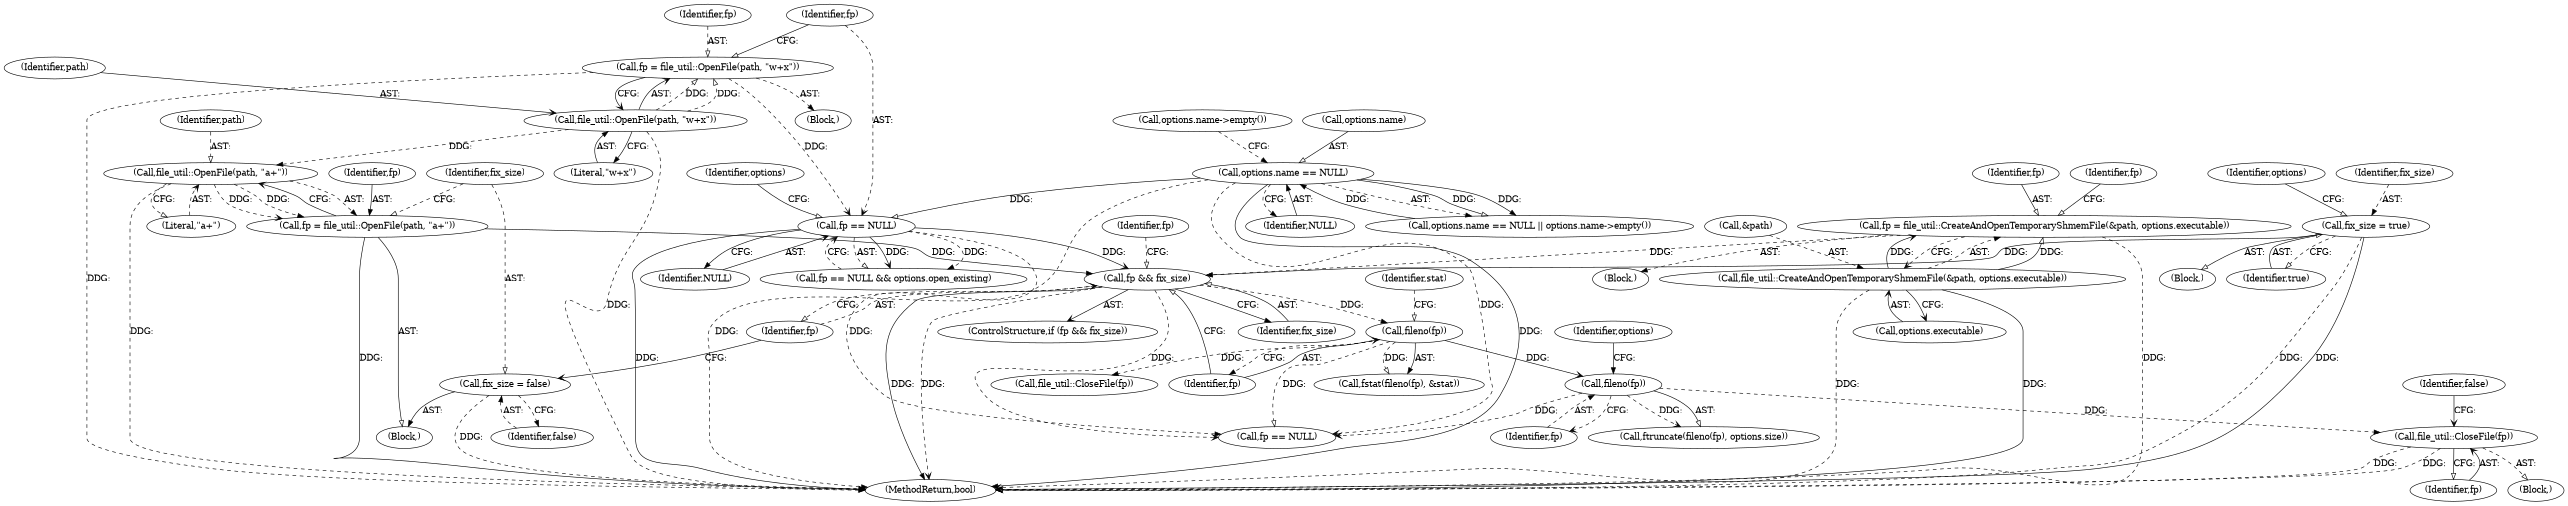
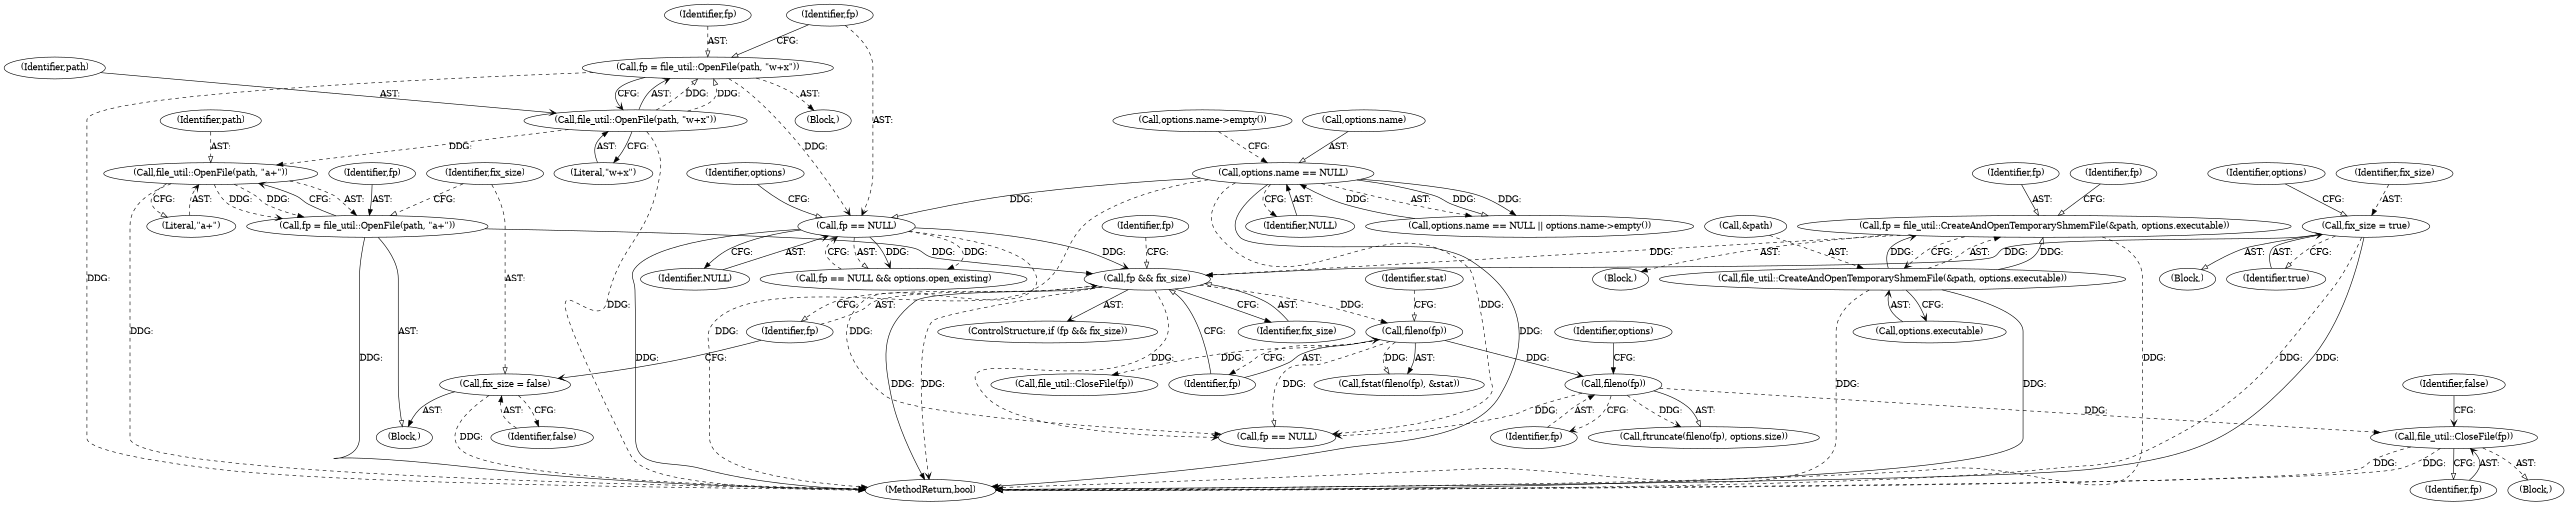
edge "(Identifier,true)" -> "(Call,fix_size = true)": arrowhead onormal -> vee
